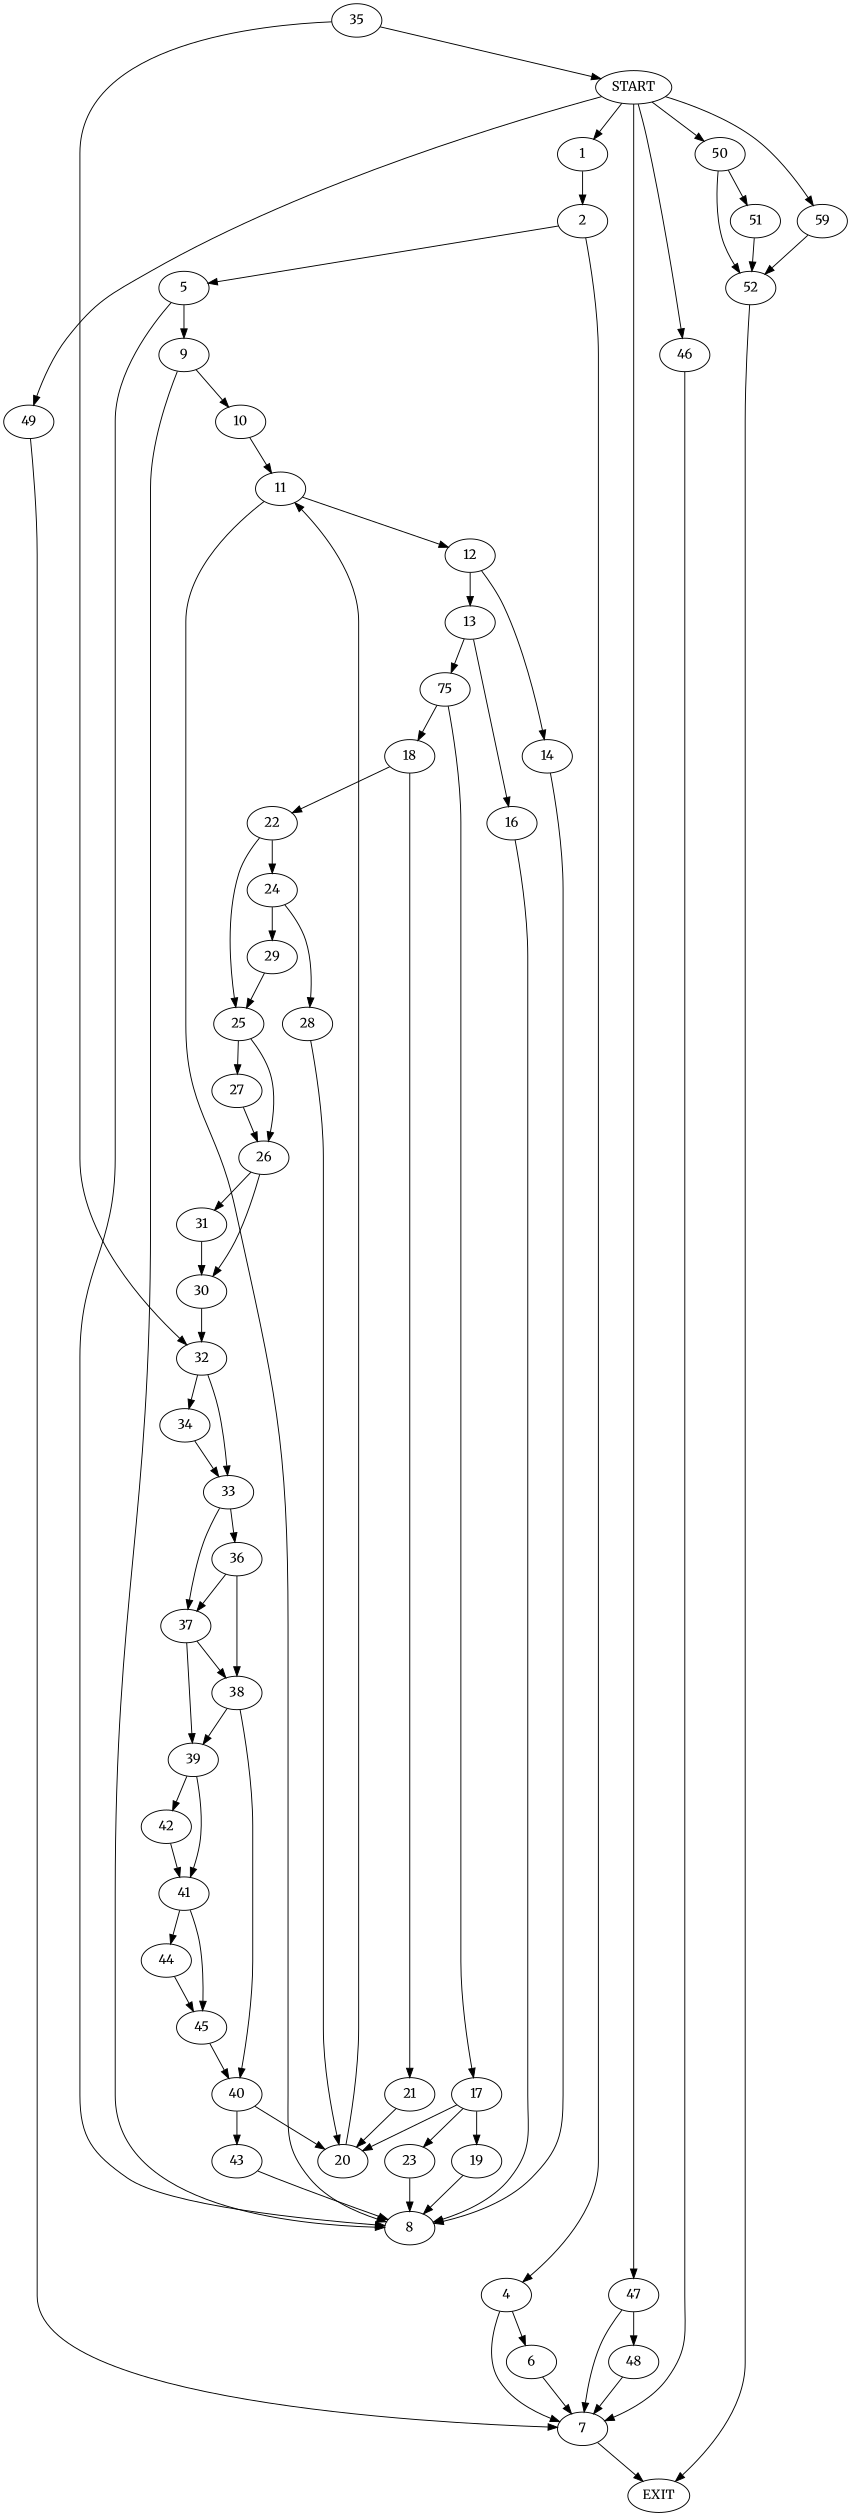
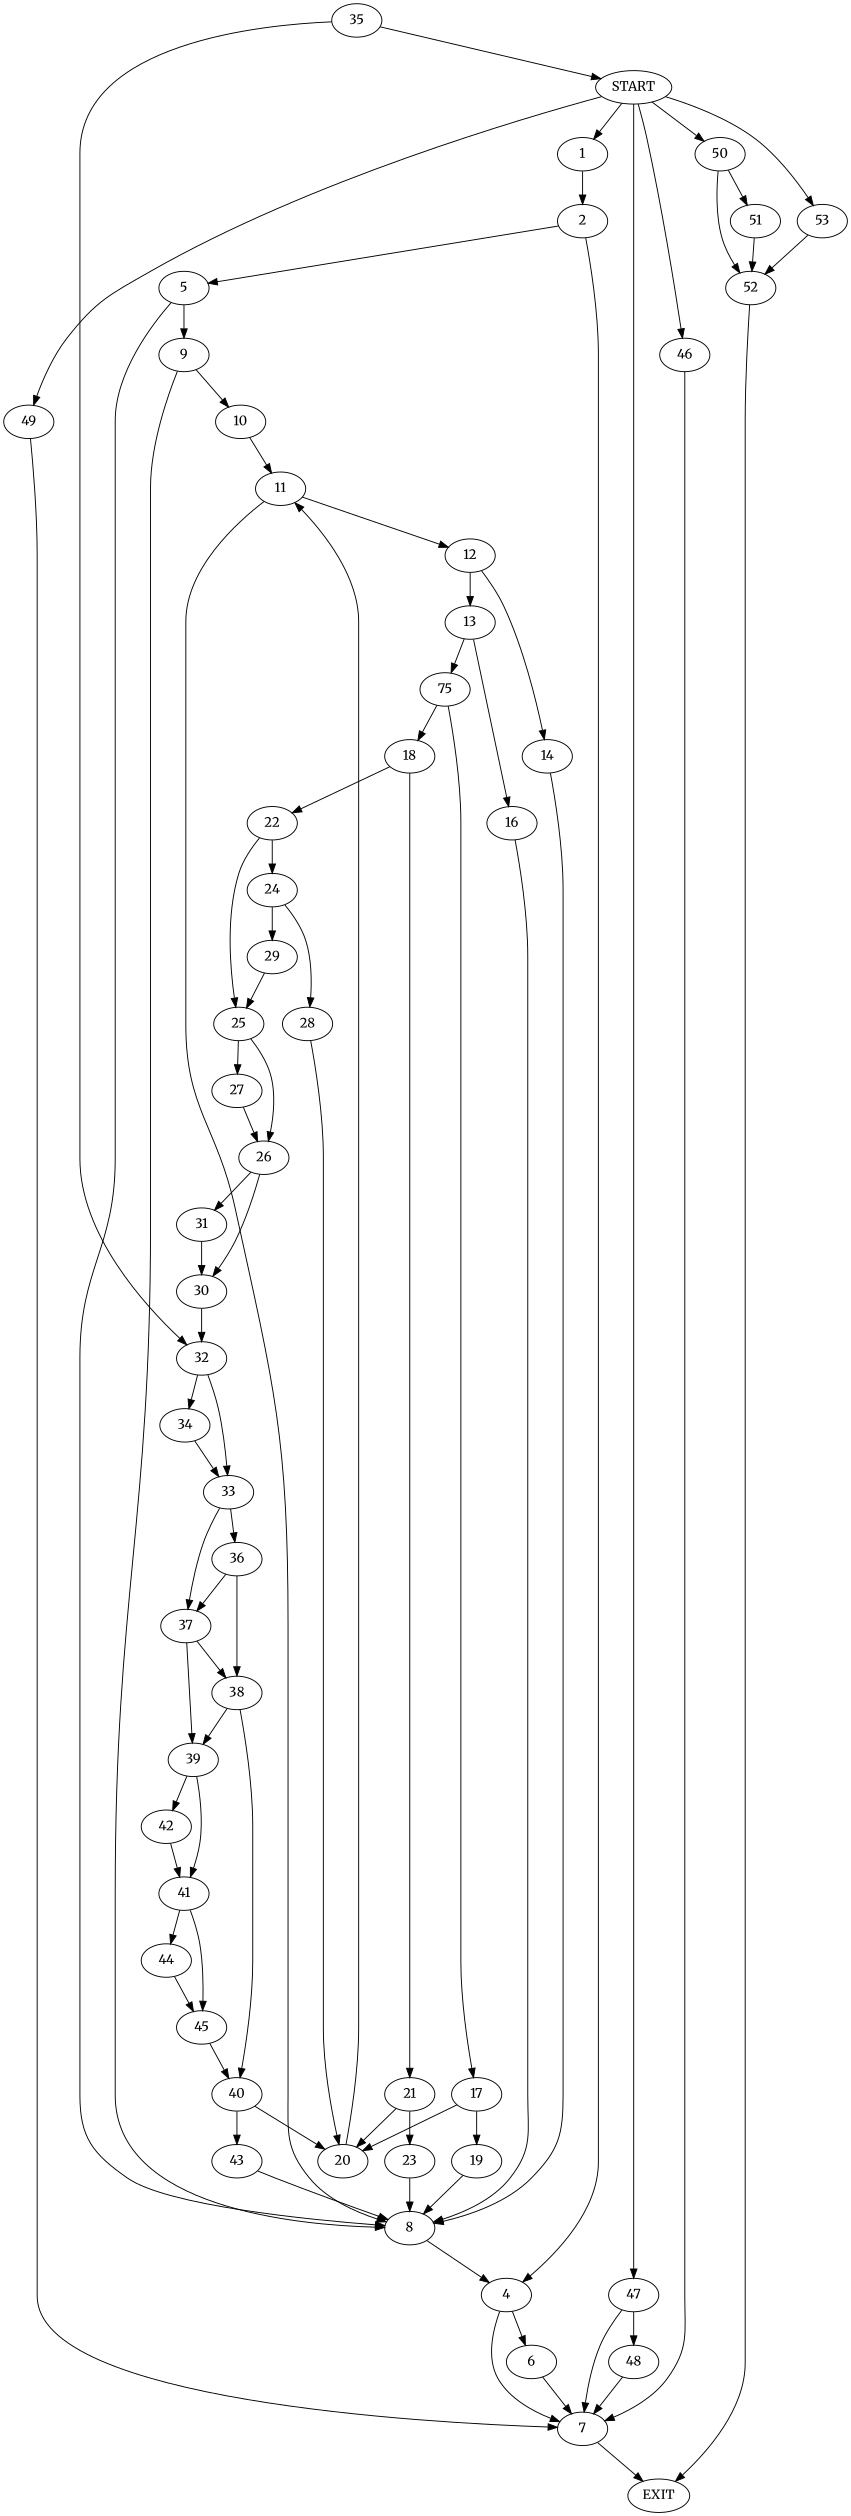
node "59": label "59" -> "53"
edge "17" -> "23": now "21" -> "23"
edge "8" -> "4": added
